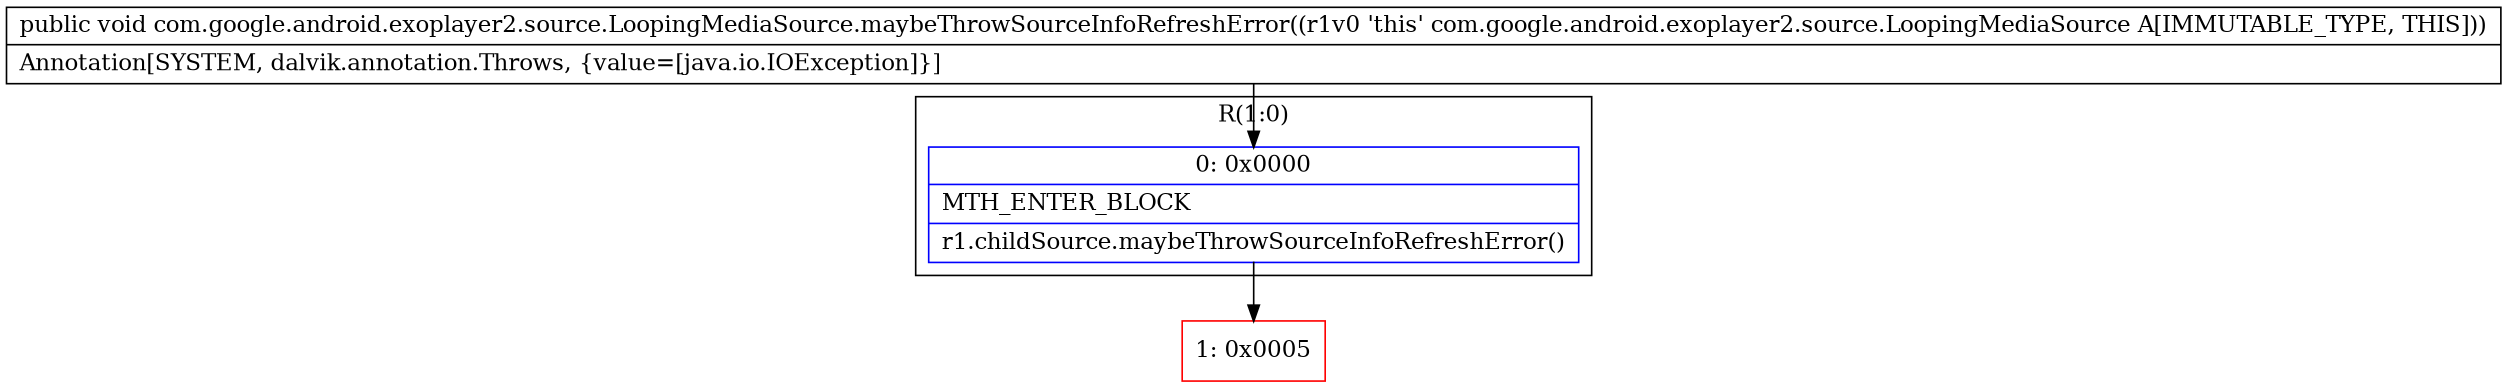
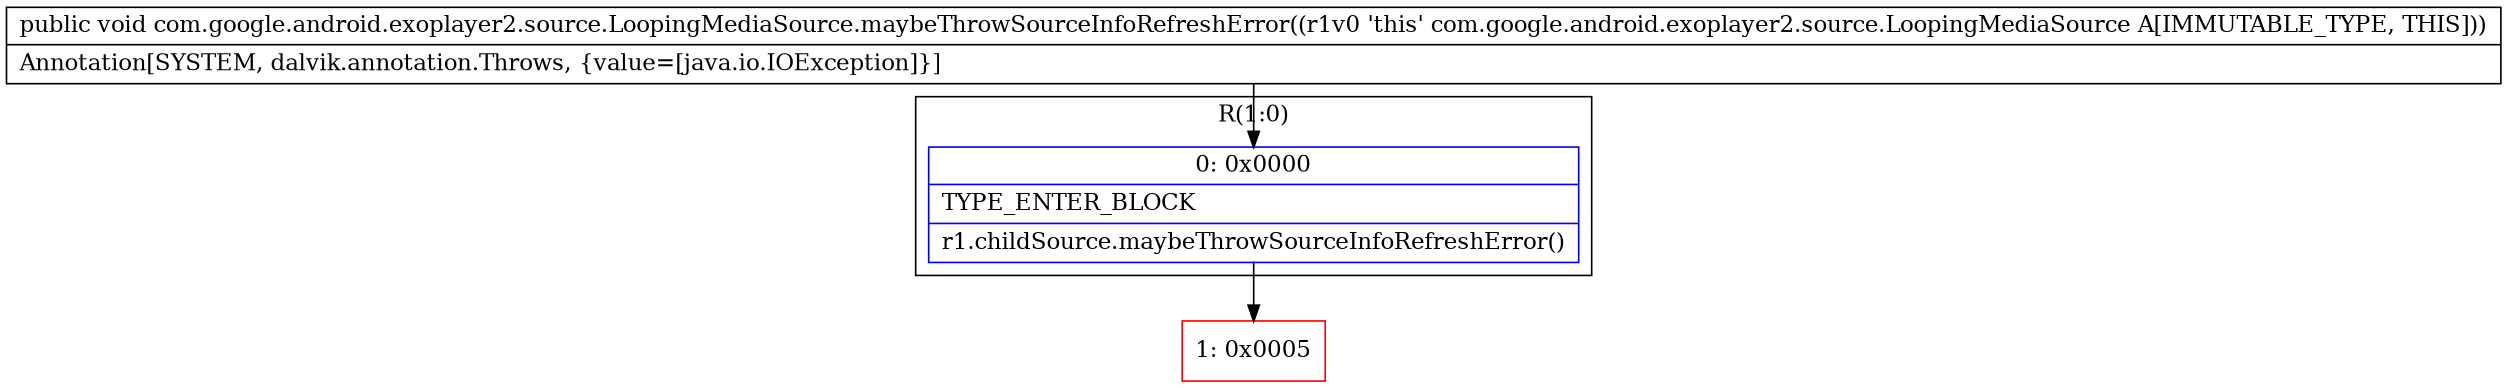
node "0: 0x0000": text "MTH_ENTER_BLOCK" -> "TYPE_ENTER_BLOCK"
